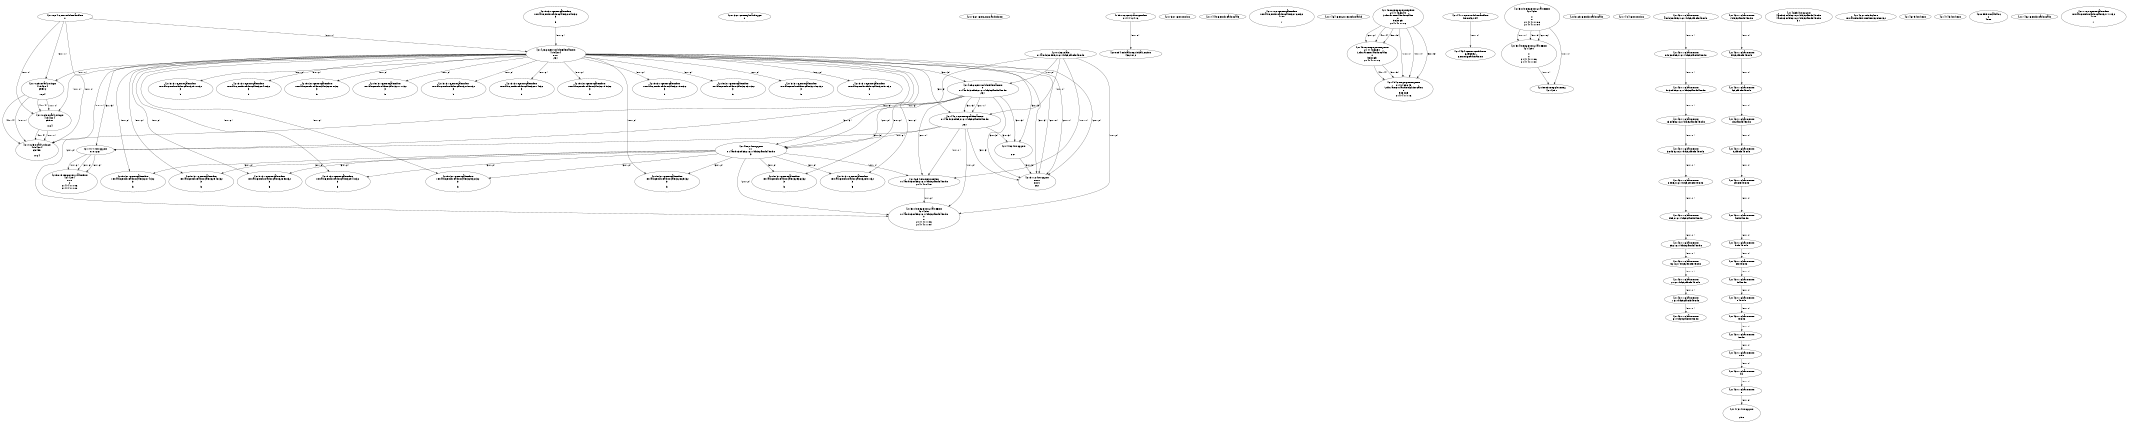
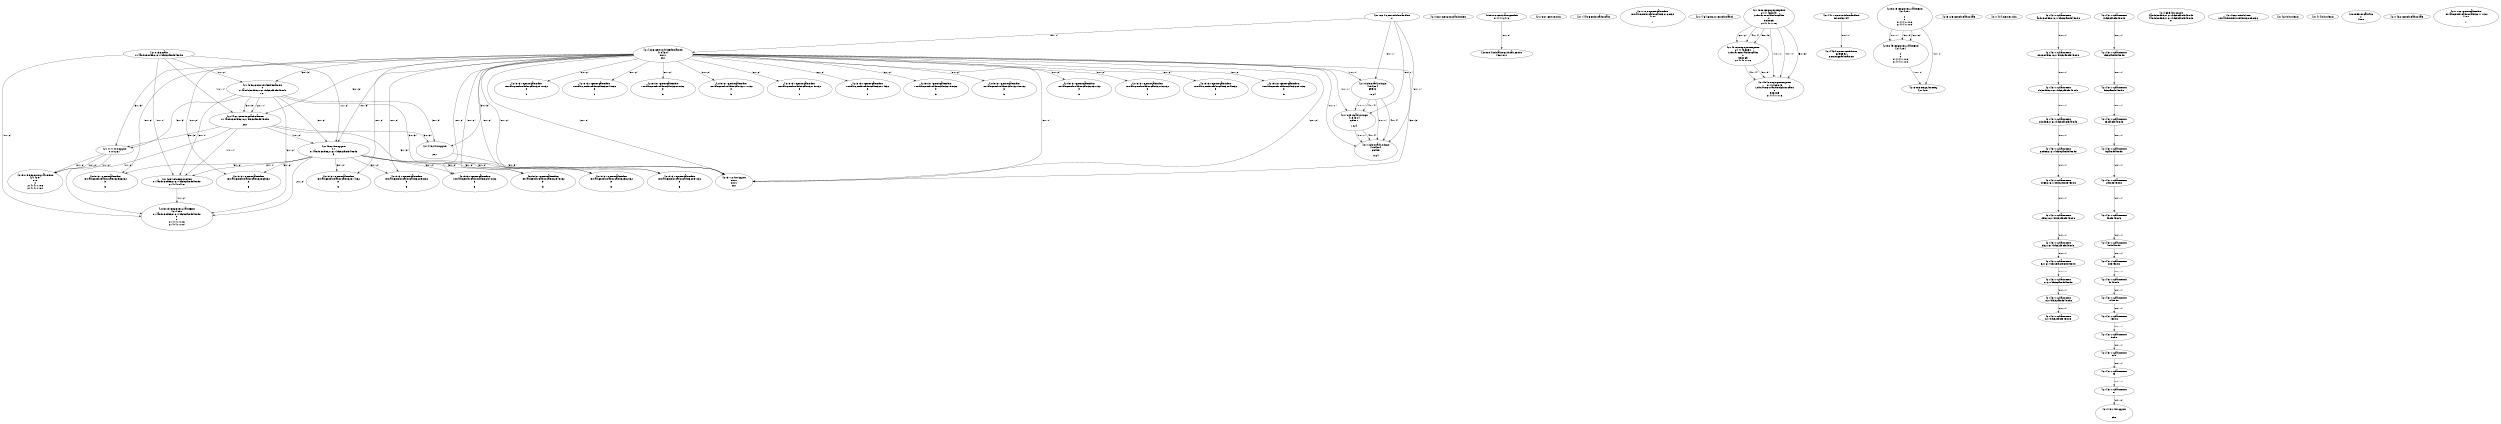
node "4207361.GetKeyboardType 0": removed
edge "4215131.GetLocaleInfoA retval_GetThreadLocale_32849_32 3 5" -> "4214286.GetModuleFileNameA 4194304 PZM 261": reversed
node "4214371.CharNextA 521617bfc92fb8fe498d8": label "4214371.CharNextA 521617bfc92fb8fe498d8" -> "4214371.CharNextA 521617kernel92fb8fe498d8"
